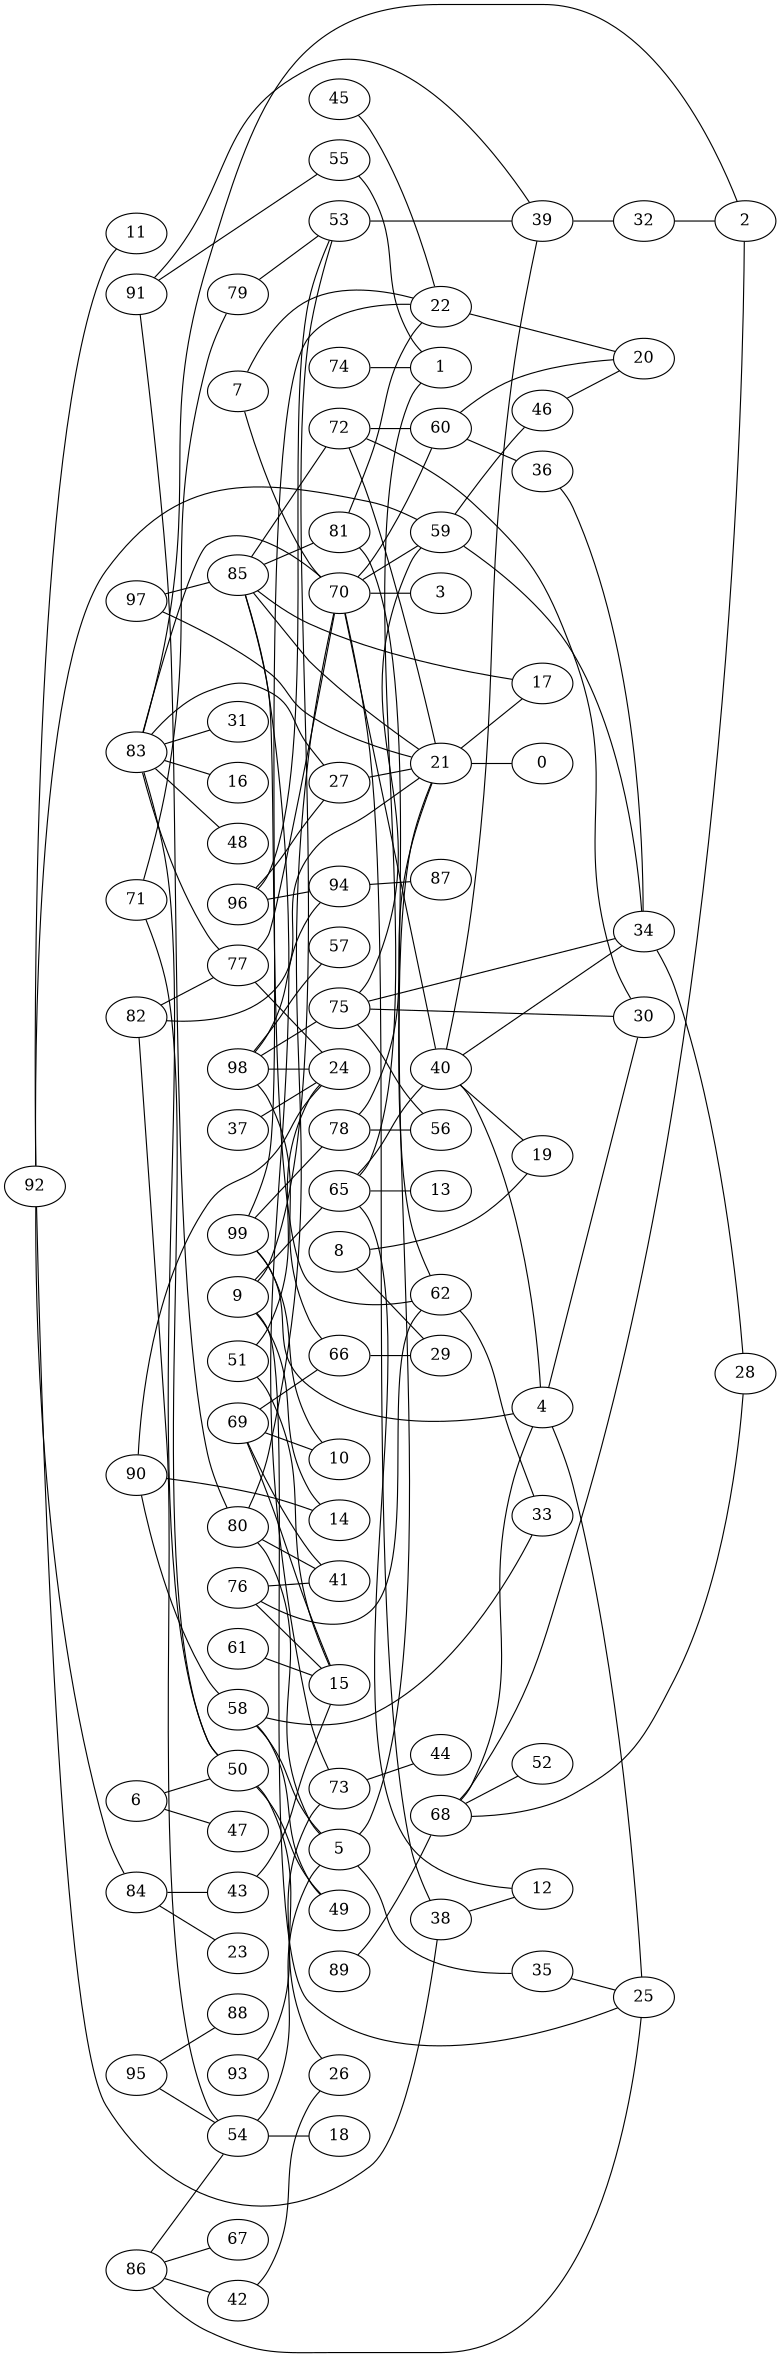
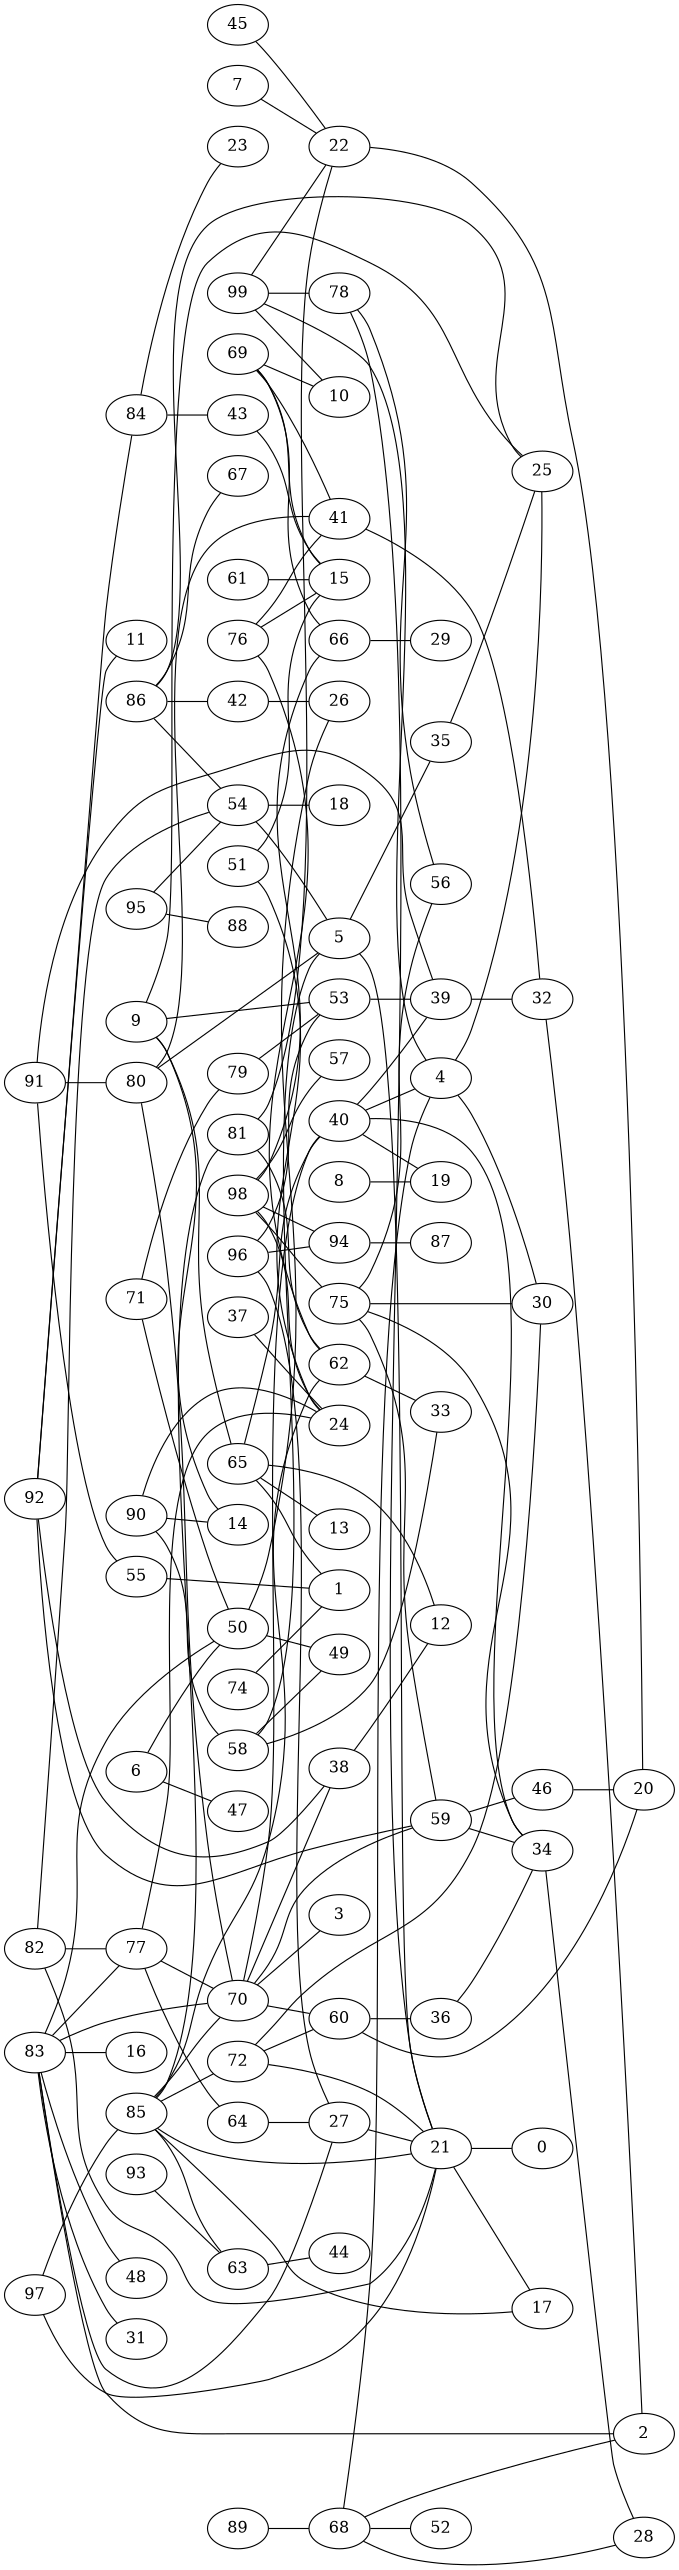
edge "7" -- "70": now "85" -- "70"
edge "41" -- "32": added
edge "8" -- "29": removed
node "73": label "73" -> "63"
node "64": added
